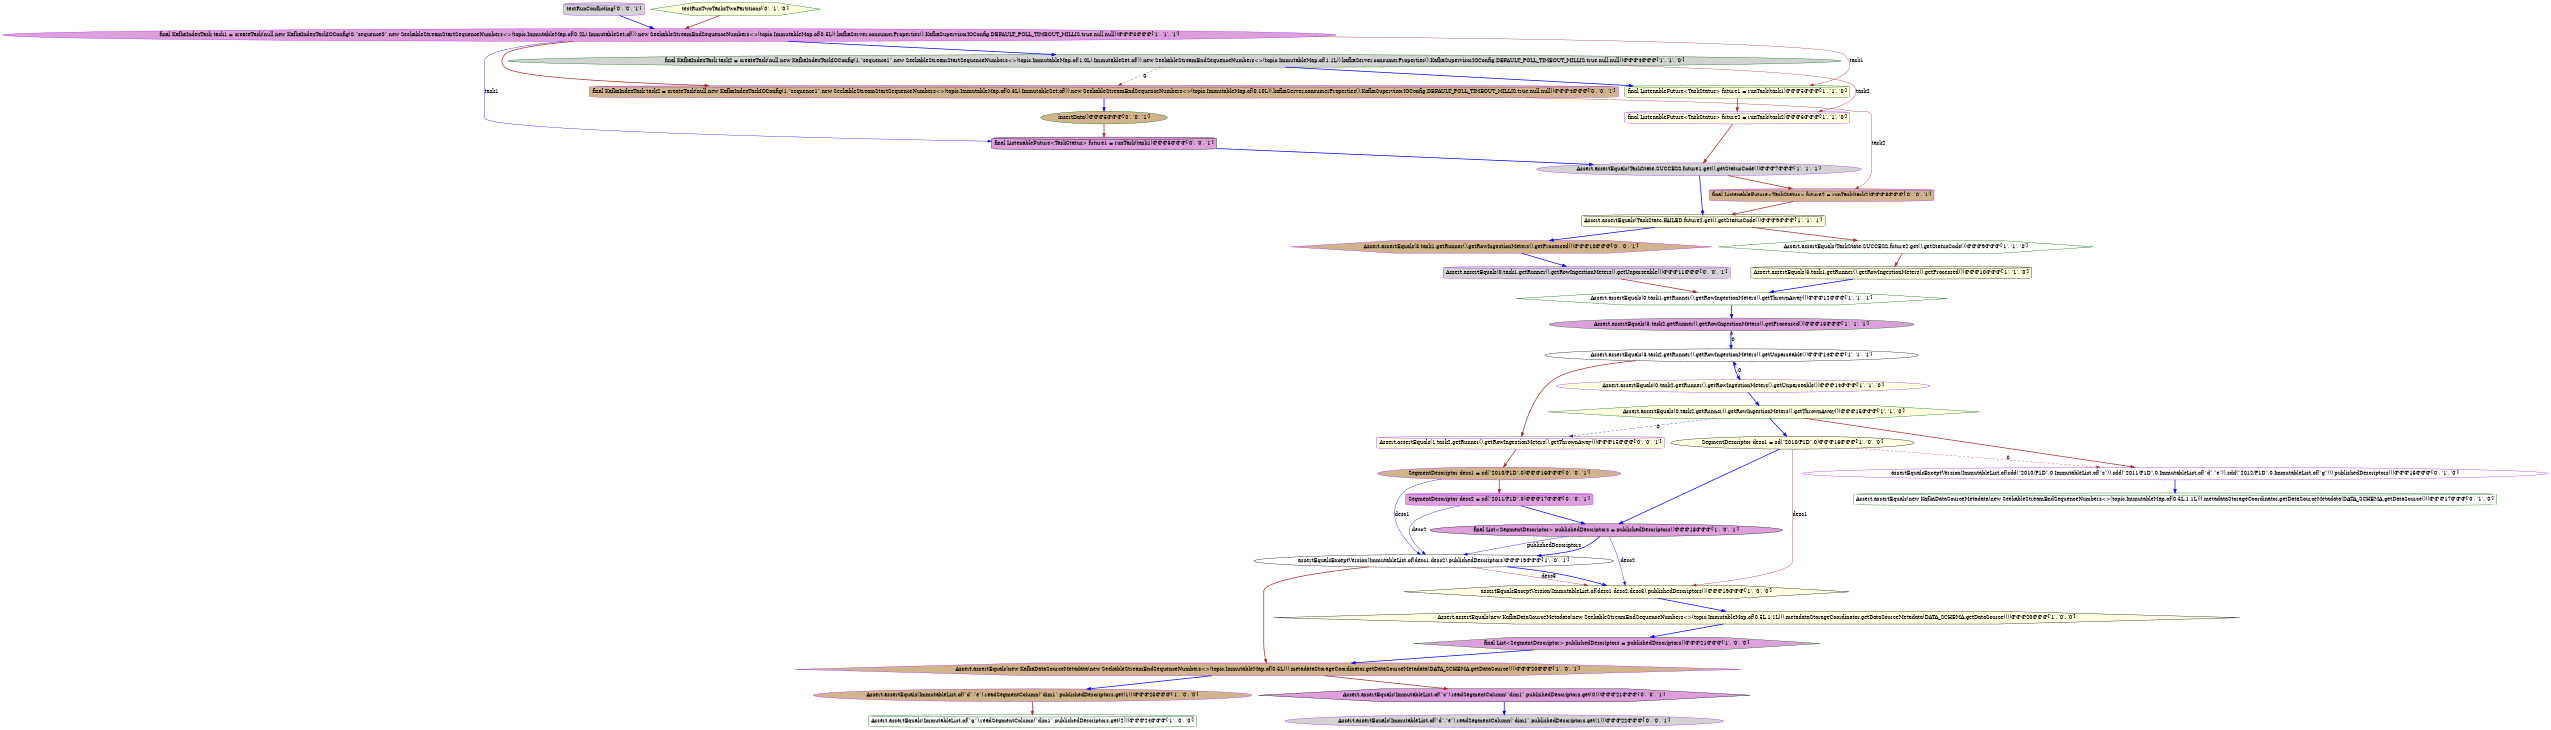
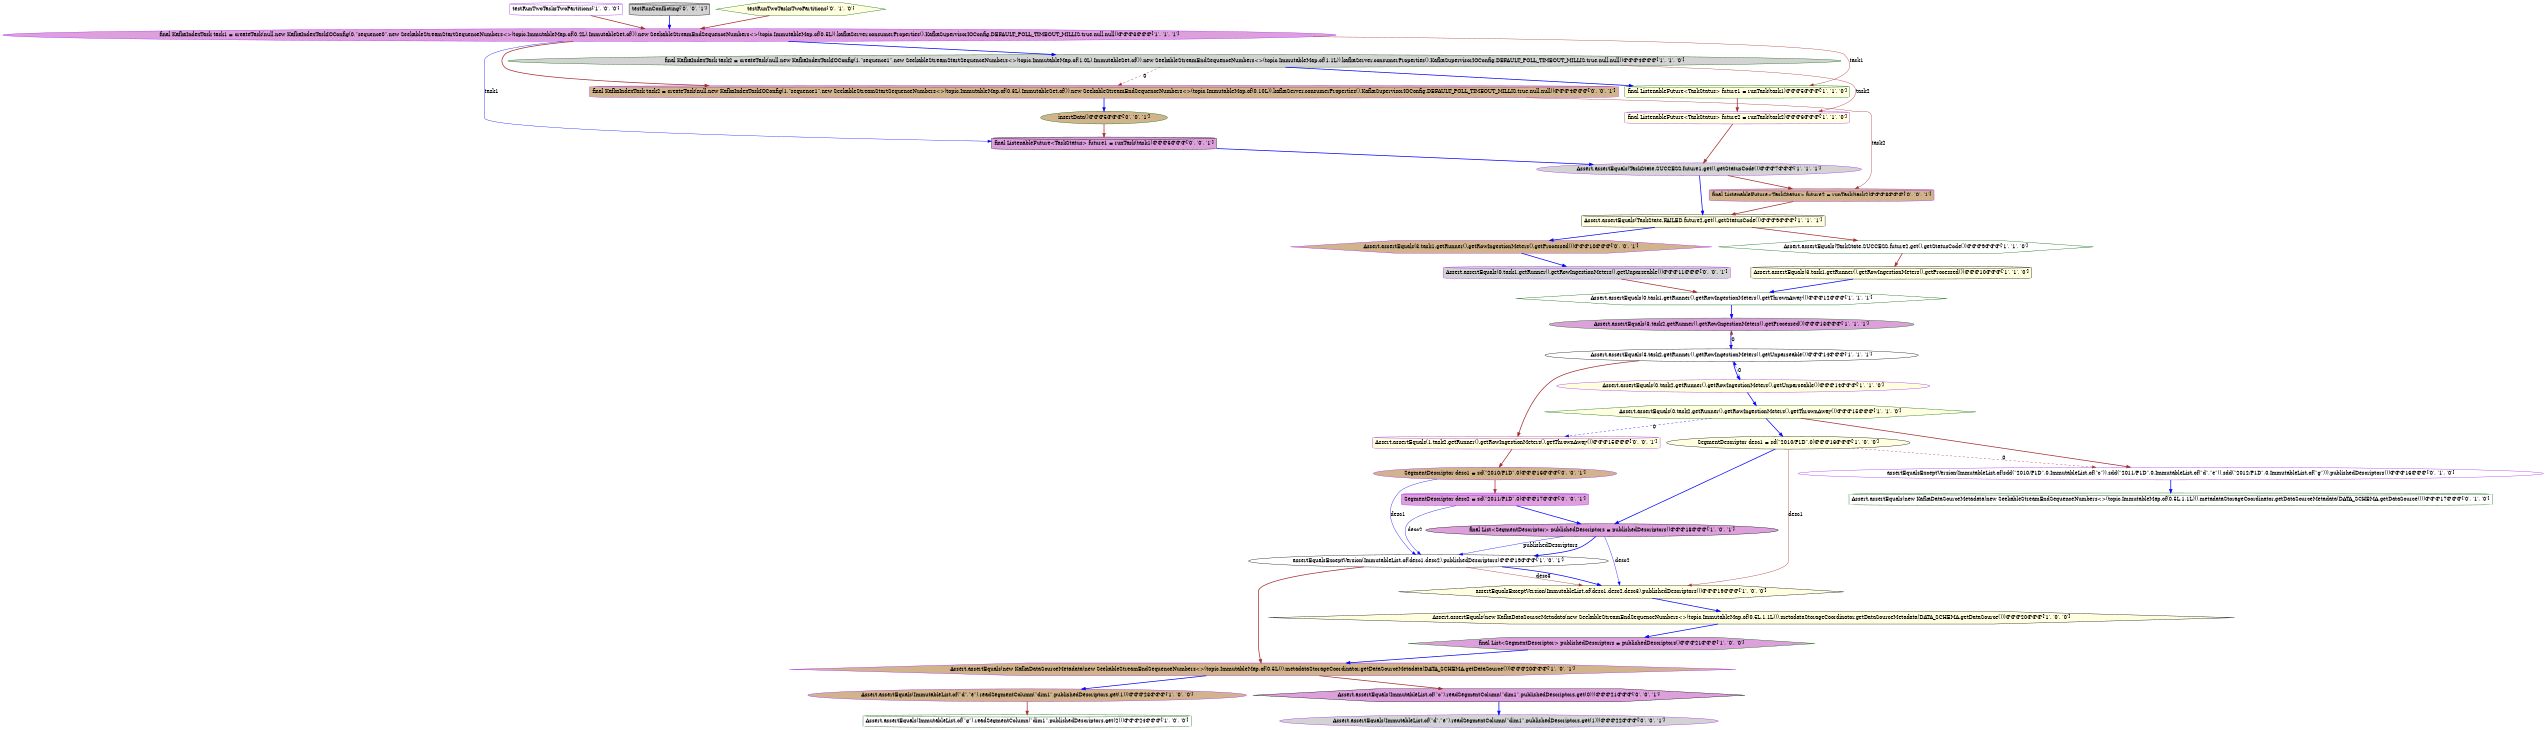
node "testRunTwoTasksTwoPartitions['1', '0', '0']": added
node "testRunConflicting['0', '0', '1']": color purple -> black
